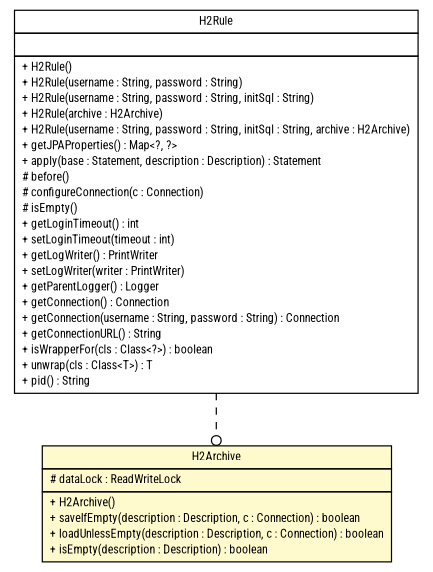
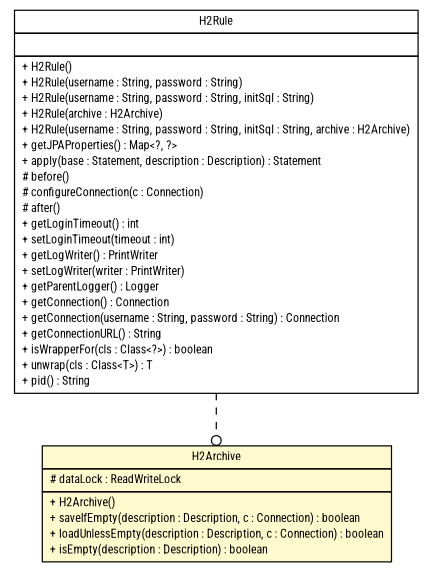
node "H2Rule": text "# isEmpty()" -> "# after()"
